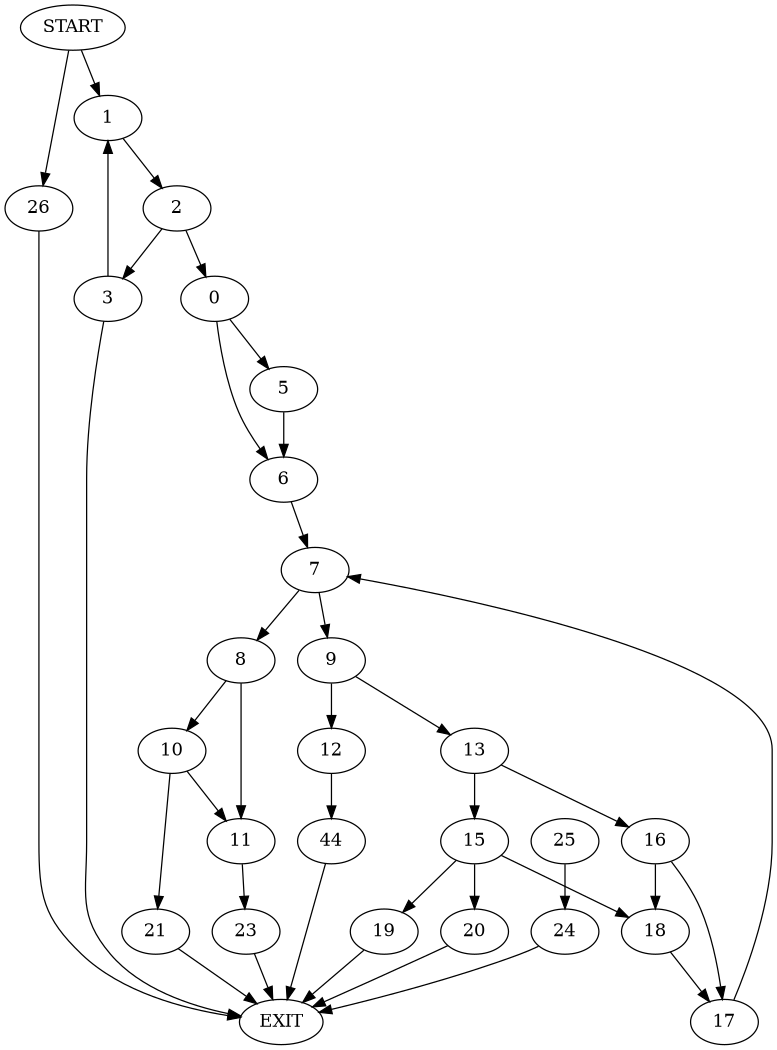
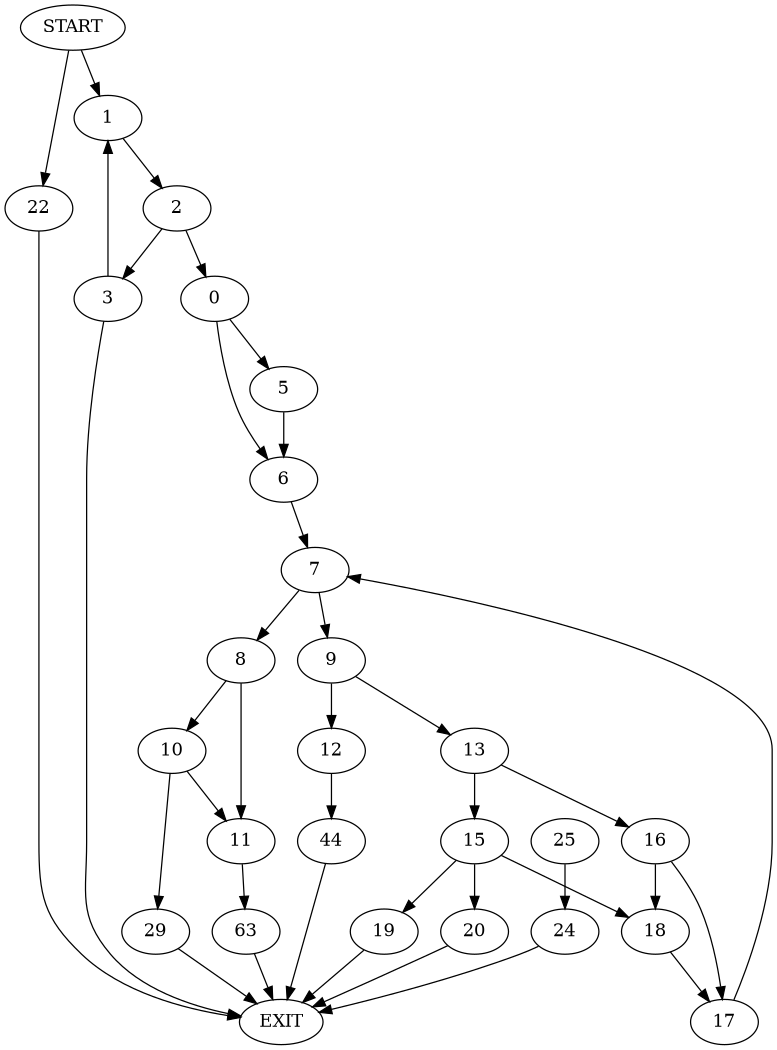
node "26": label "26" -> "22"
node "21": label "21" -> "29"
node "23": label "23" -> "63"
